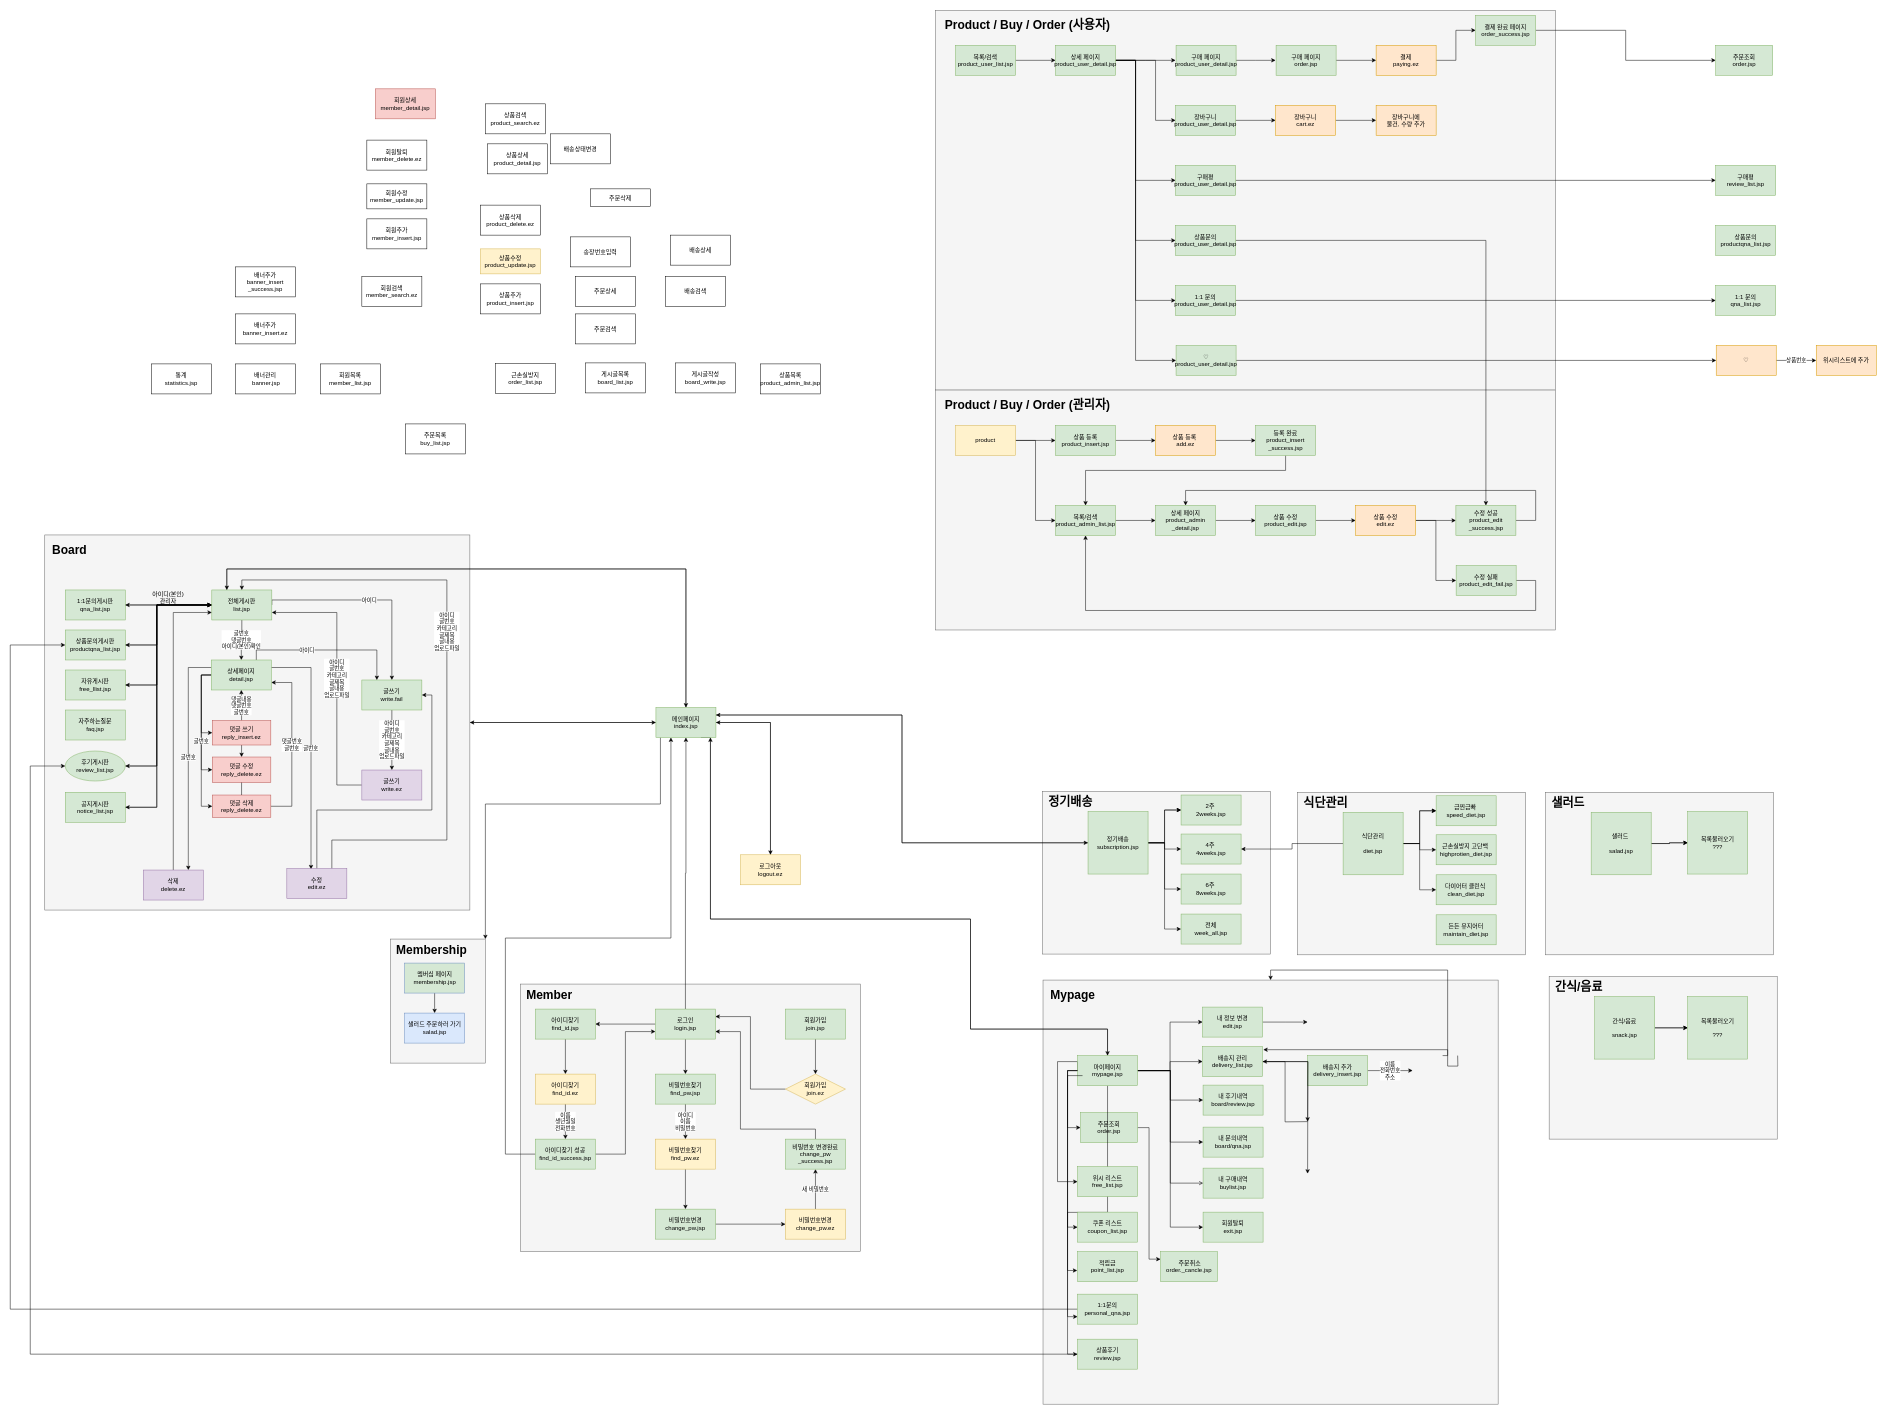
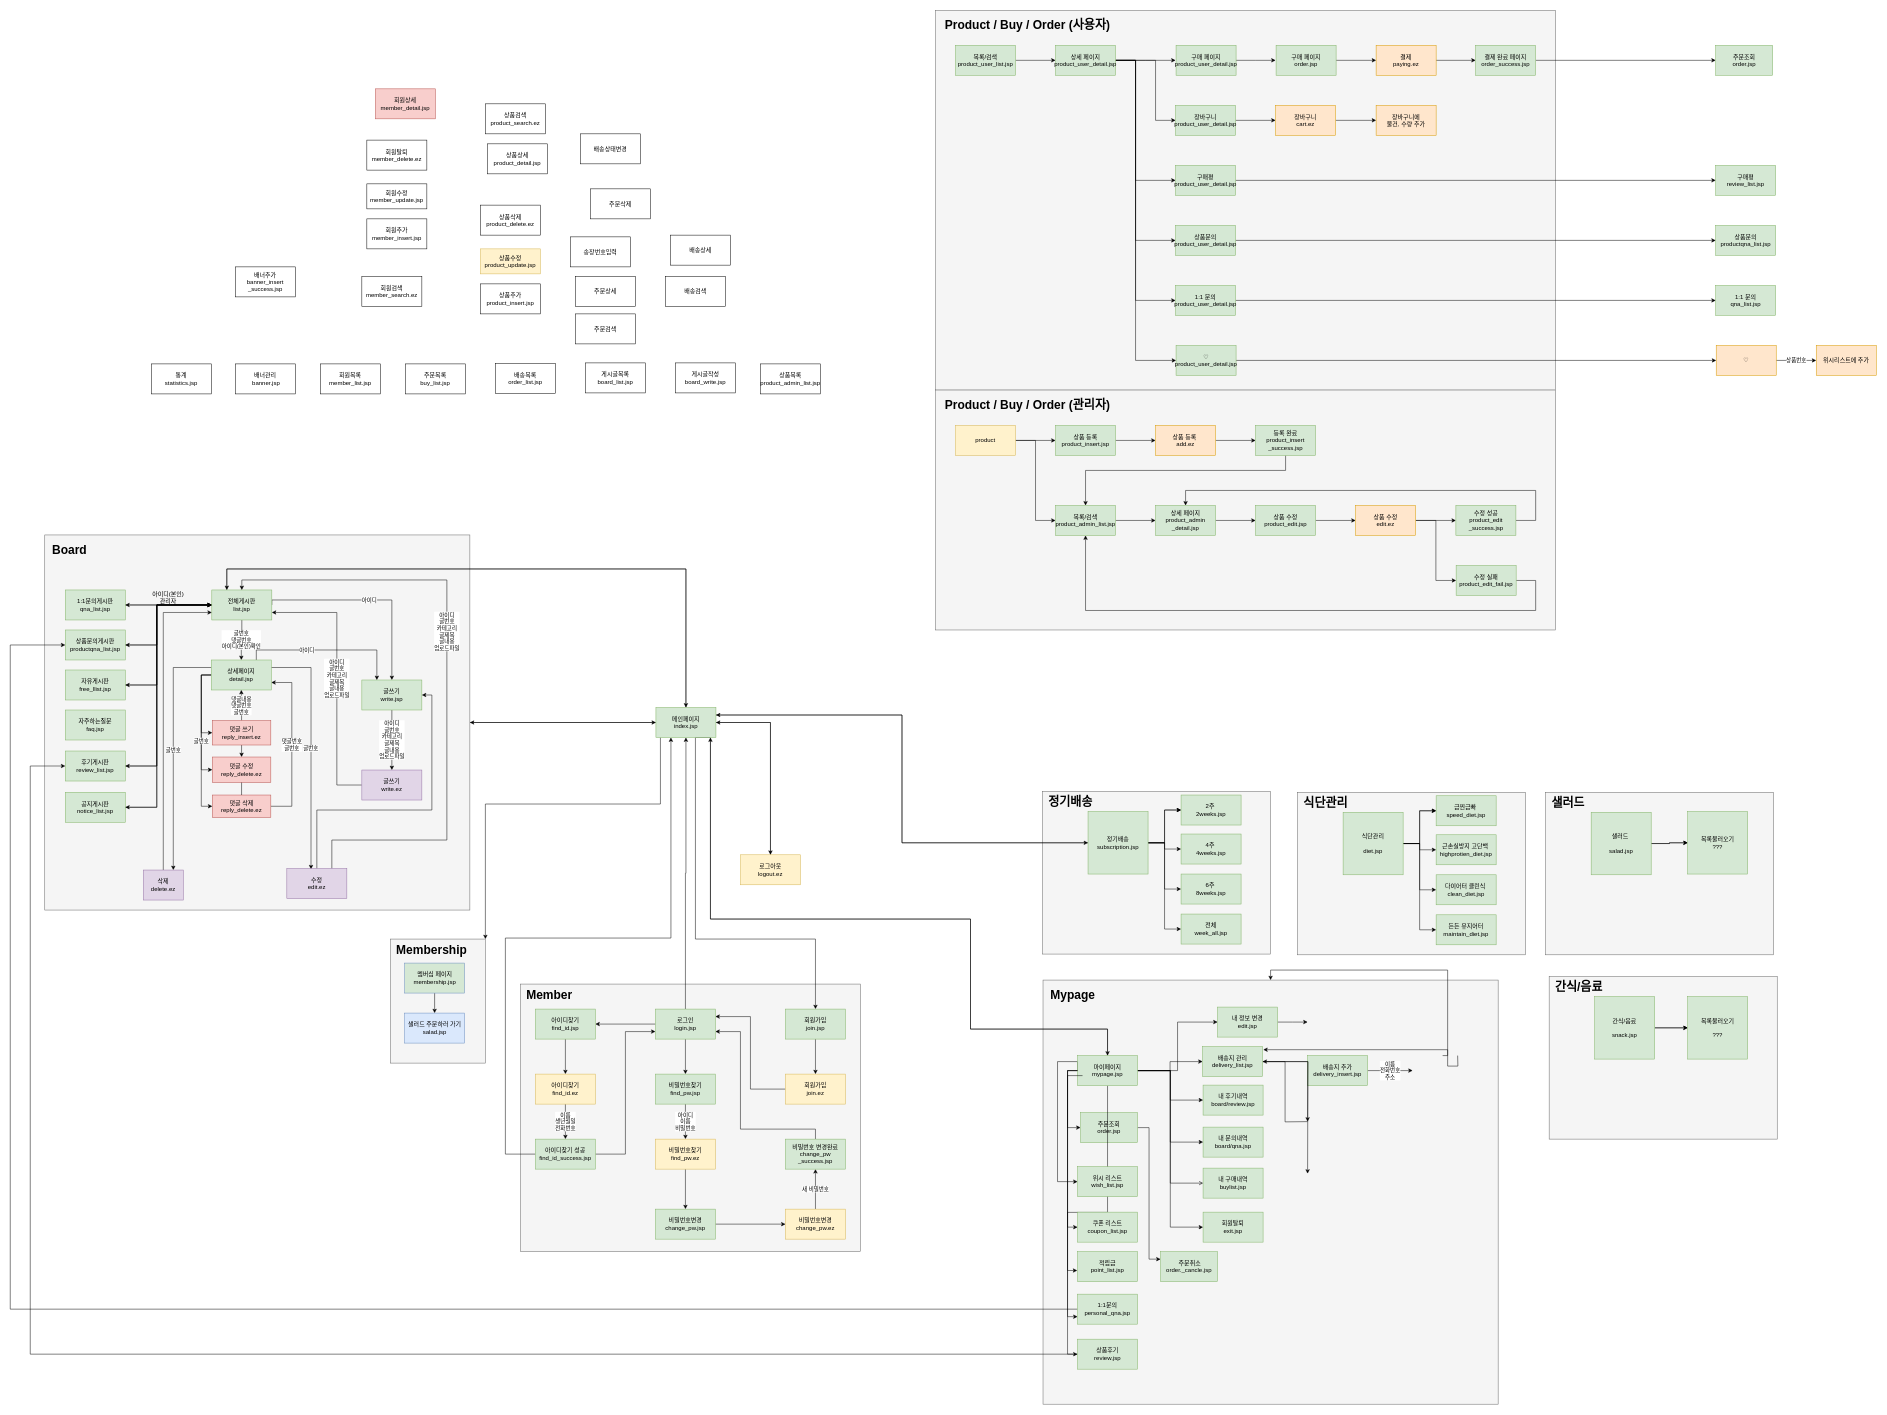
node "결제 완료 페이지 order_success.jsp": moved (1505, 30) -> (1505, 60)
node "배송상태변경": moved (580, 149) -> (610, 149)
node "주문삭제": size 60x18 -> 60x30
node "배너추가 banner_insert.ez": removed
node "근손실방지 order_list.jsp": label "근손실방지 order_list.jsp" -> "배송목록 order_list.jsp"
node "주문목록 buy_list.jsp": moved (435, 439) -> (435, 379)
edge "상품문의 product_user_detail.jsp" -> "수정 성공 product_edit _success.jsp": now "상품문의 product_user_detail.jsp" -> "상품문의 productqna_list.jsp"
node "글쓰기 write.fail": label "글쓰기 write.fail" -> "글쓰기 write.jsp"
node "후기게시판 review_list.jsp": shape ellipse -> rectangle
edge "식단관리 diet.jsp" -> "4주 4weeks.jsp": now "식단관리 diet.jsp" -> "든든 유지어터 maintain_diet.jsp"
node "삭제 delete.ez": size 60x30 -> 40x30
edge "메인페이지 index.jsp" -> "회원가입 join.jsp": added
node "내 정보 변경 edit.jsp": moved (1232, 1022) -> (1247, 1022)
node "회원가입 join.ez": shape diamond -> rectangle
node "위시 리스트 free_list.jsp": label "위시 리스트 free_list.jsp" -> "위시 리스트 wish_list.jsp"
